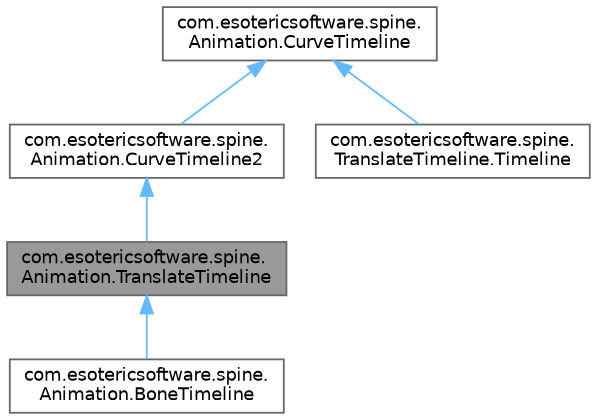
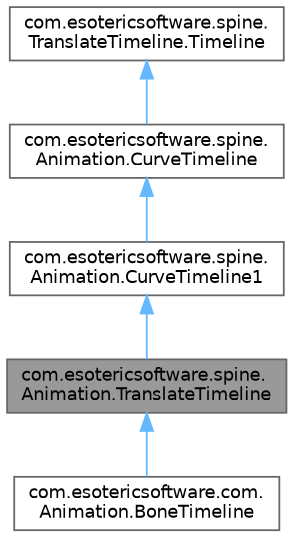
edge "com.esotericsoftware.spine. TranslateTimeline.Timeline" -> "com.esotericsoftware.spine. Animation.CurveTimeline": reversed
node "com.esotericsoftware.spine. Animation.CurveTimeline2": label "com.esotericsoftware.spine. Animation.CurveTimeline2" -> "com.esotericsoftware.spine. Animation.CurveTimeline1"
node "com.esotericsoftware.spine. Animation.BoneTimeline": label "com.esotericsoftware.spine. Animation.BoneTimeline" -> "com.esotericsoftware.com. Animation.BoneTimeline"
